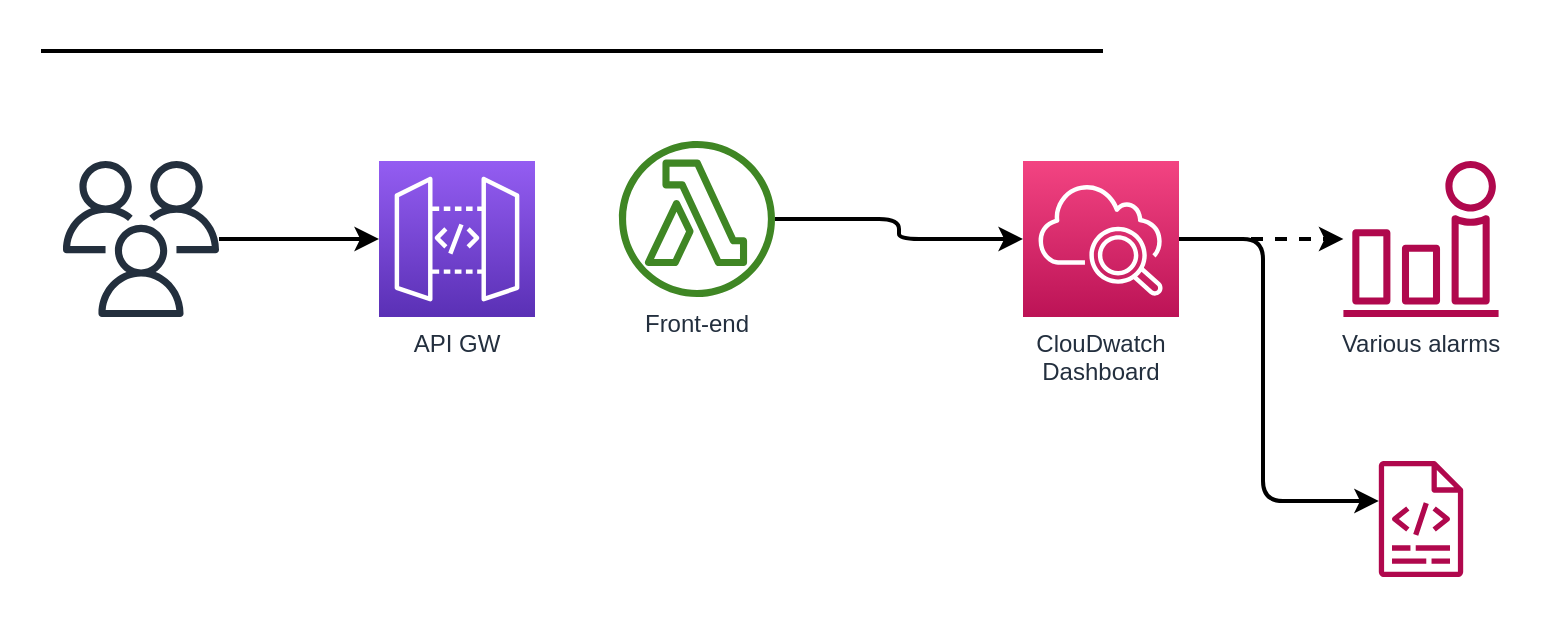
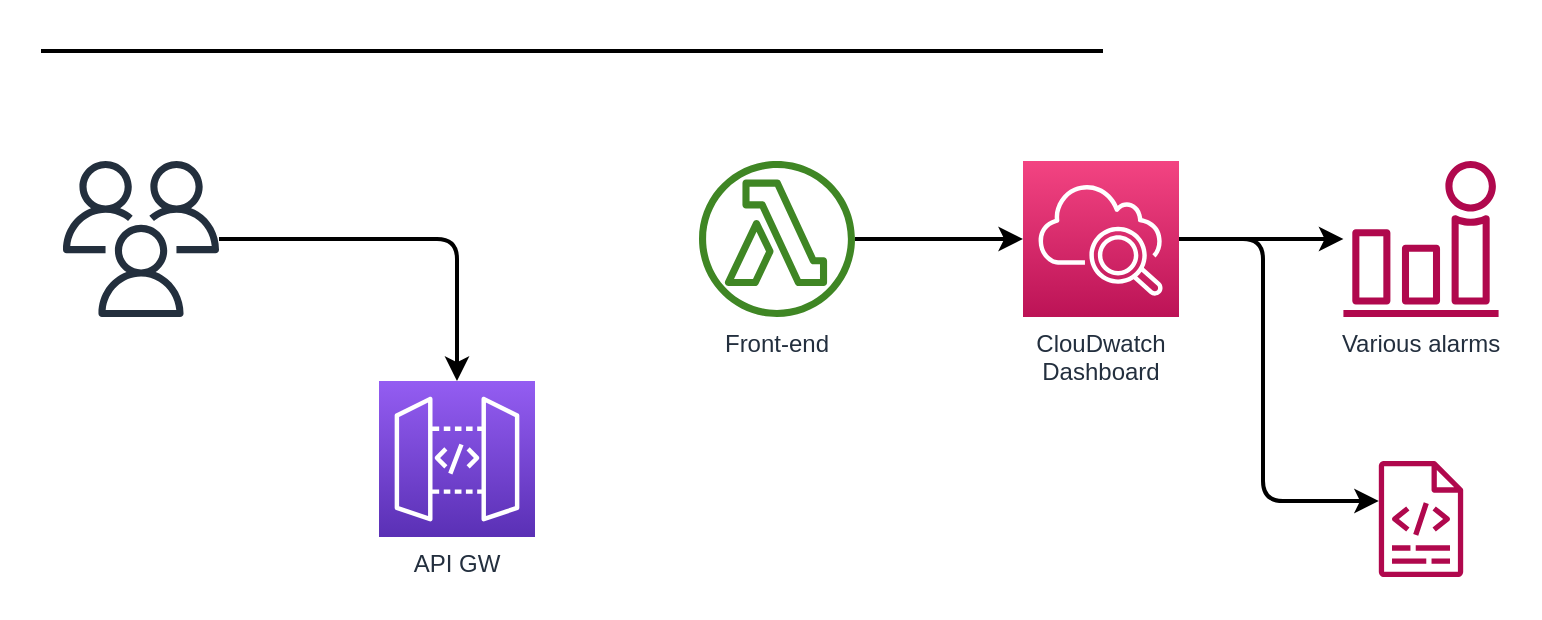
node "Front-end": moved (697, 219) -> (777, 239)
node "API GW": moved (457, 239) -> (457, 459)
edge "ClouDwatch Dashboard" -> "Various alarms": style dashed -> solid
